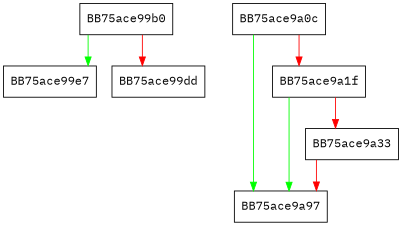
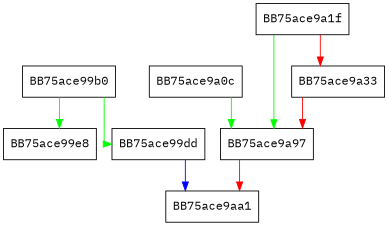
edge "BB75ace99b0" -> "BB75ace99dd": color red -> green
edge "BB75ace9a0c" -> "BB75ace9a1f": removed
node "BB75ace99e7": label "BB75ace99e7" -> "BB75ace99e8"
node "BB75ace9aa1": added
